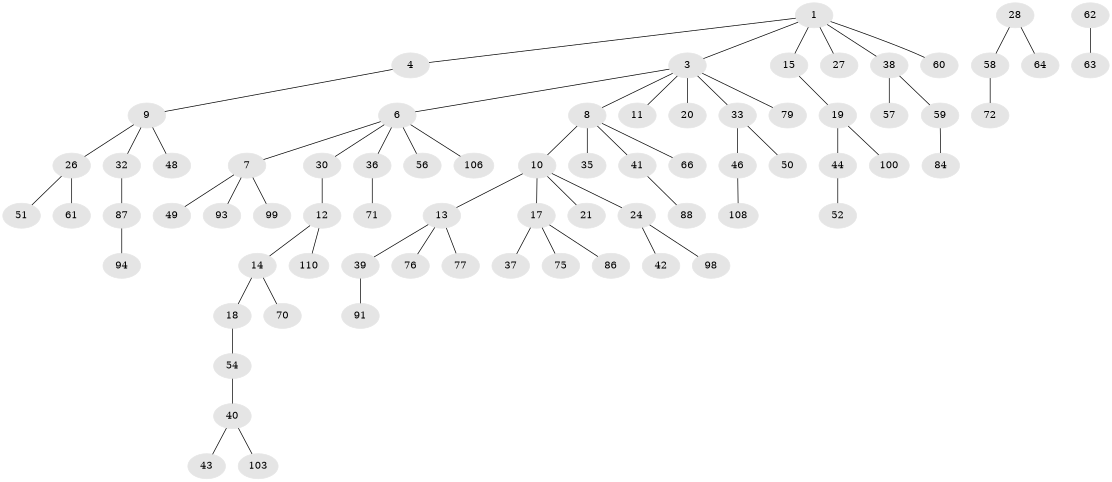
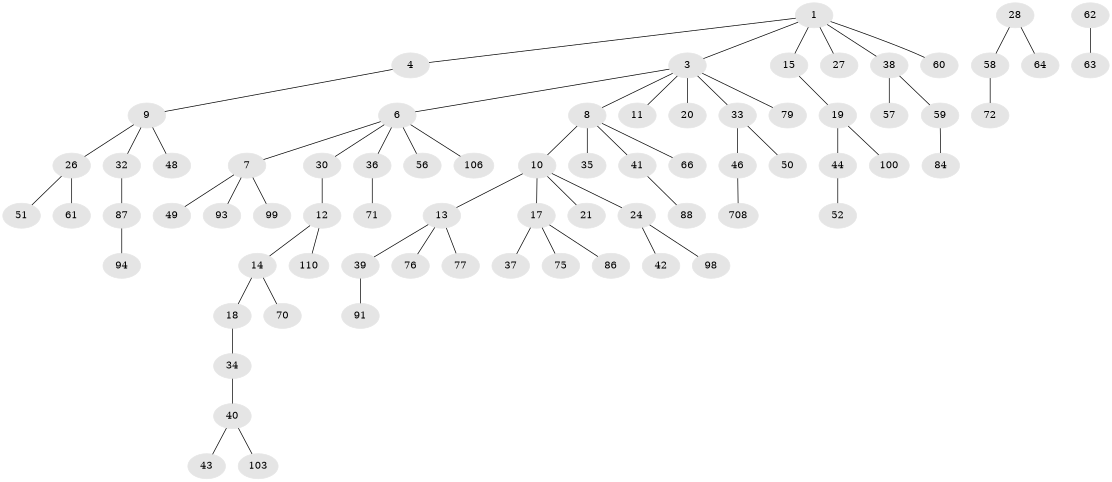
node "108": label "108" -> "708"
node "54": label "54" -> "34"
